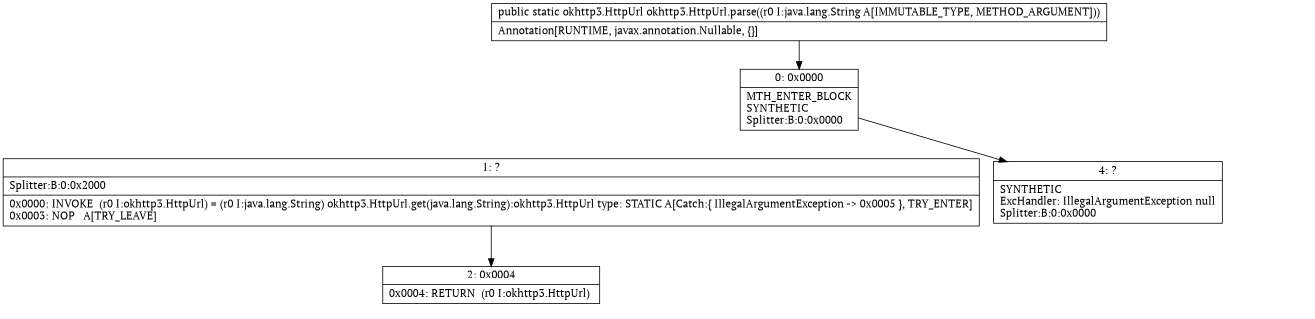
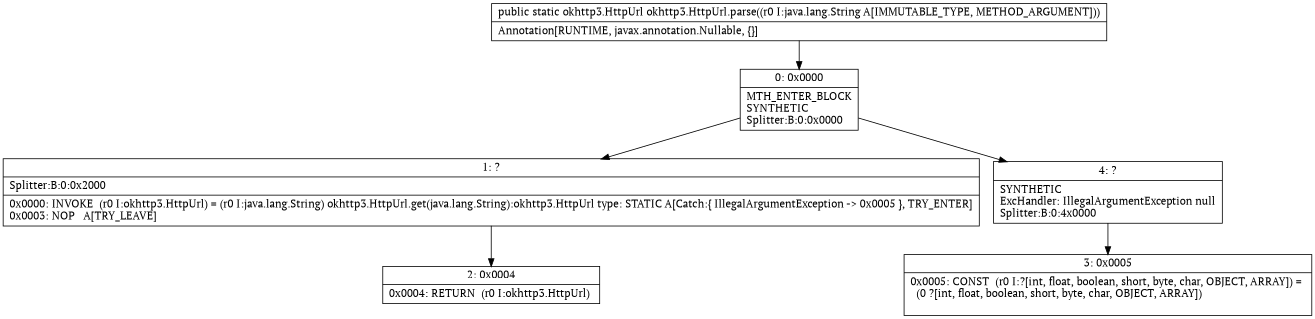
edge "0: 0x0000" -> "1: ?": added
node "4: ?": text "Splitter:B:0:0x0000" -> "Splitter:B:0:4x0000"
node "3: 0x0005": added
